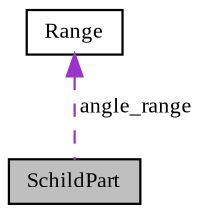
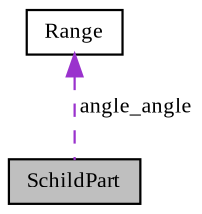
edge "SchildPart" -> "Range": label " angle_range" -> " angle_angle"
